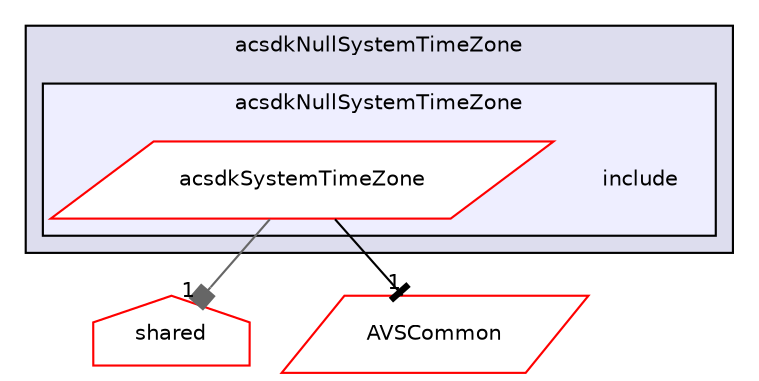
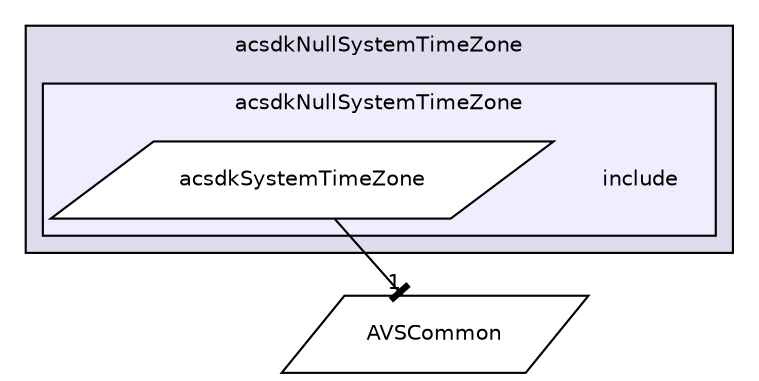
node "acsdkSystemTimeZone": color red -> black
node "shared": removed
node "AVSCommon": color red -> black
